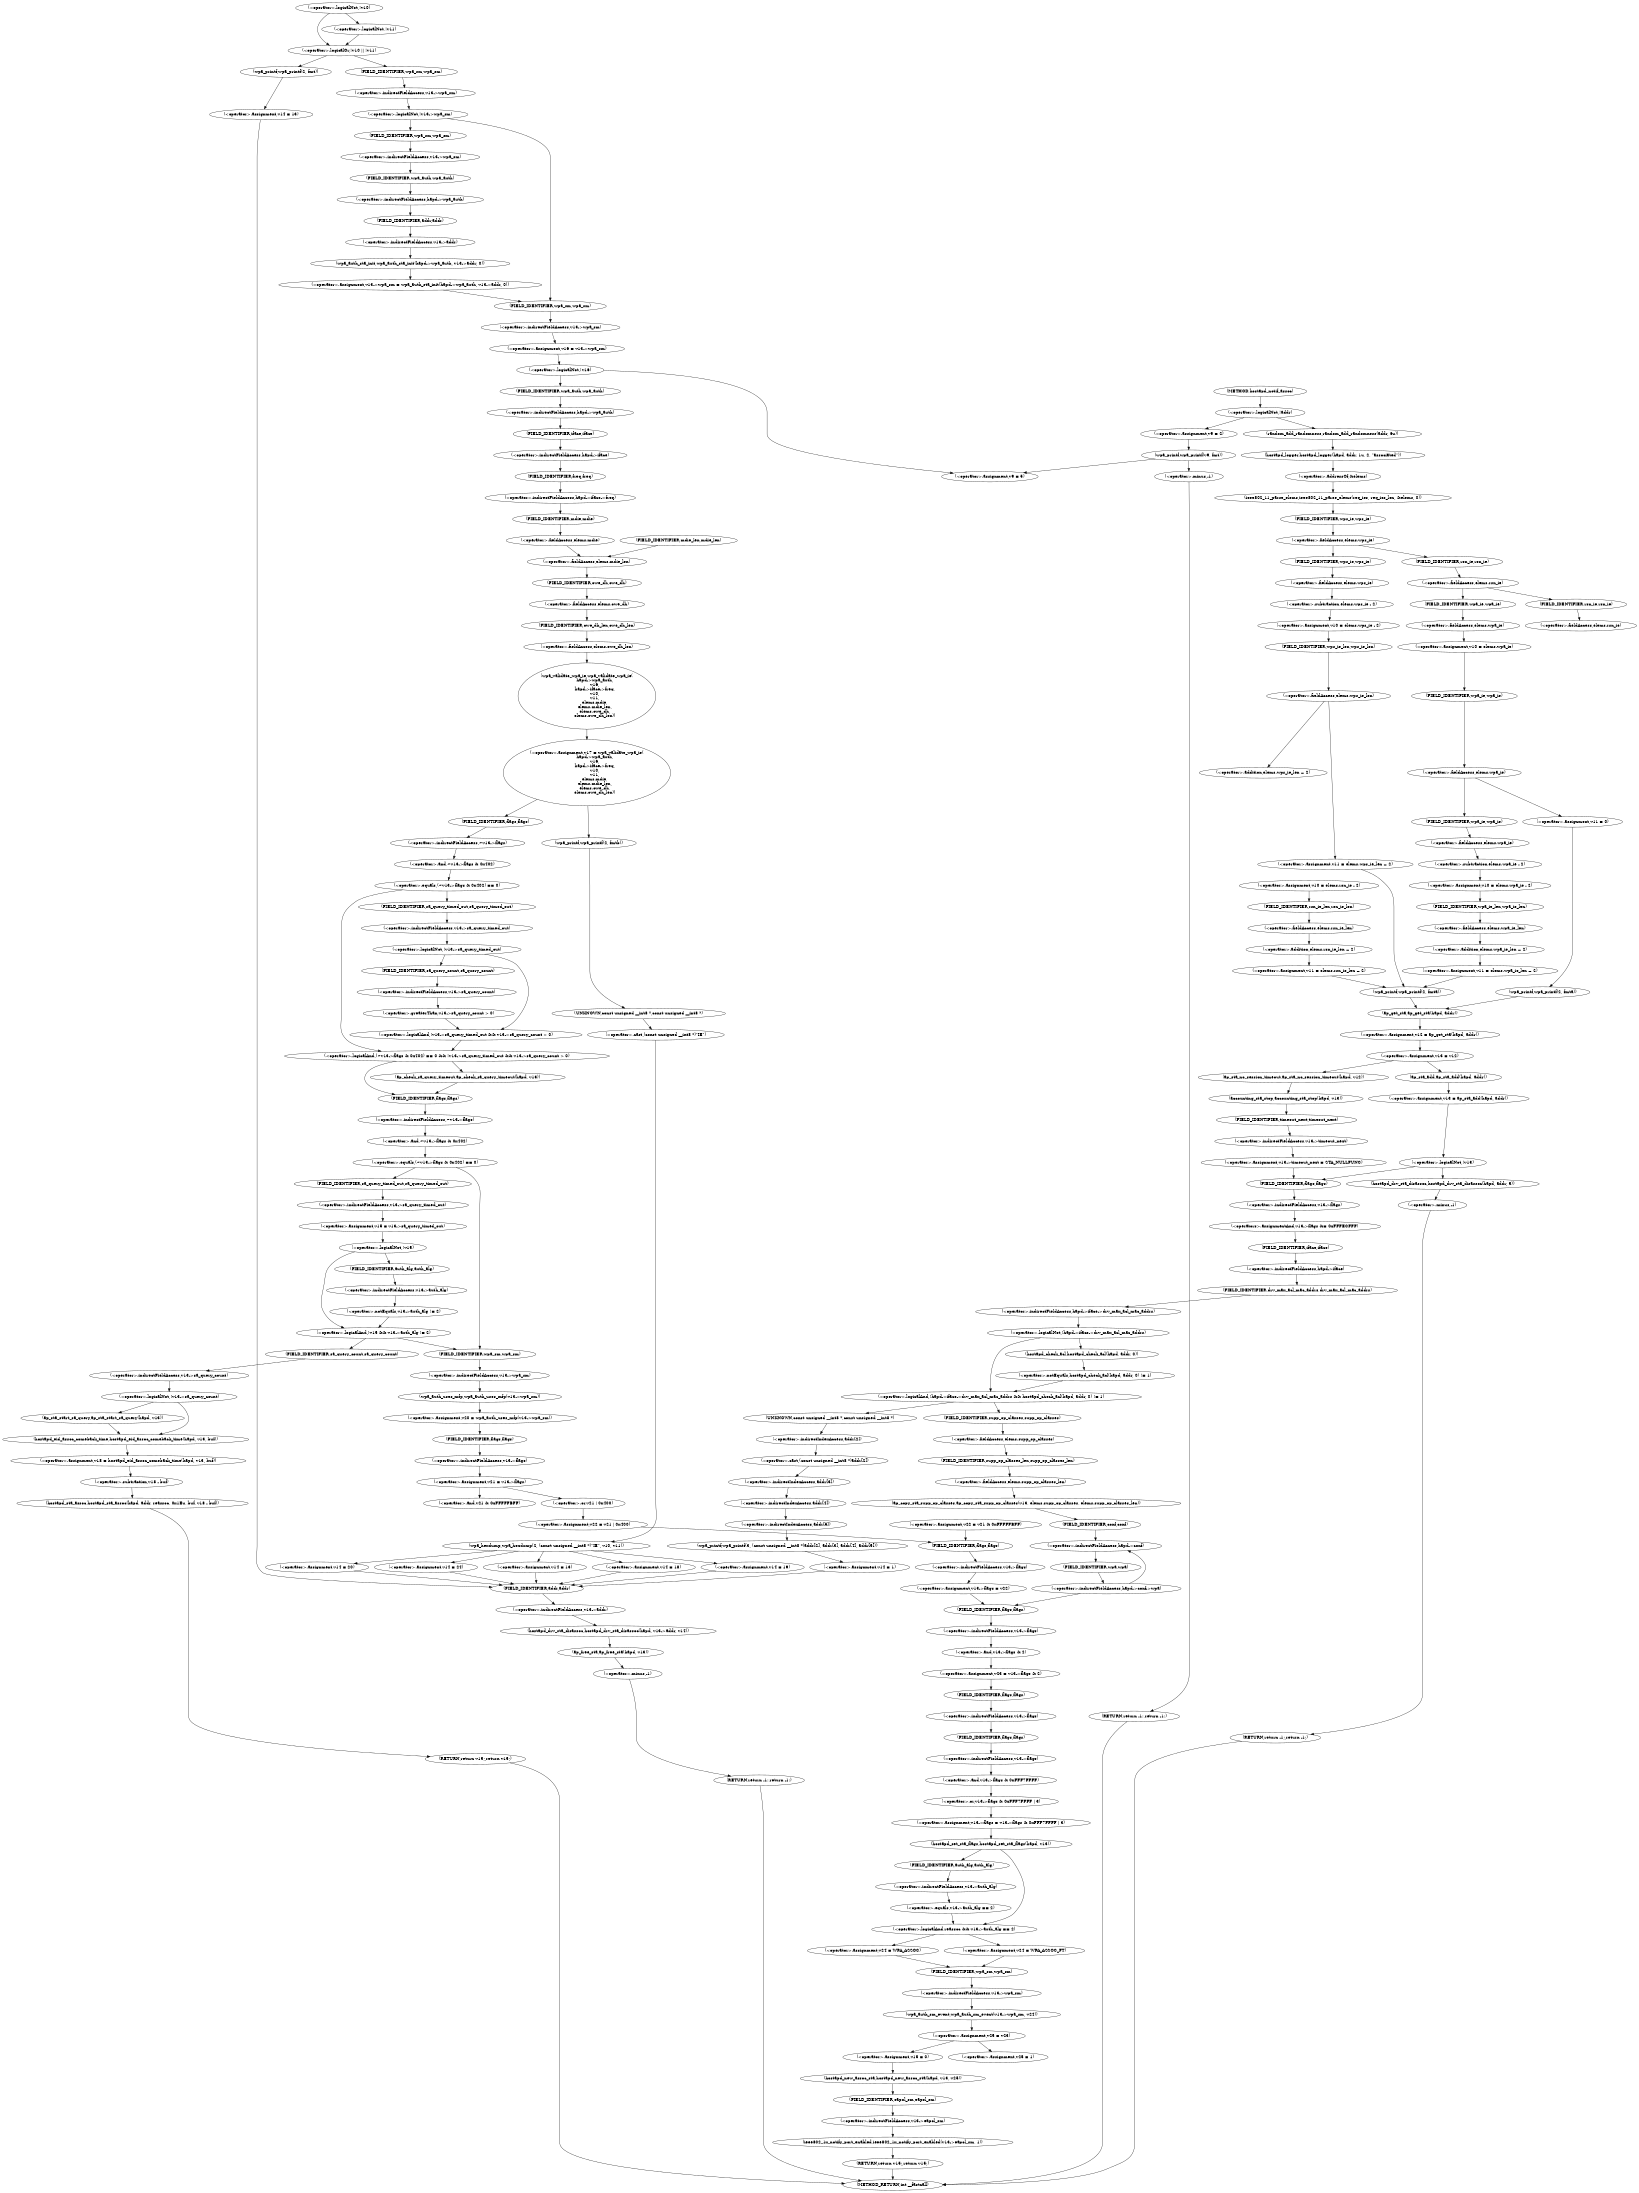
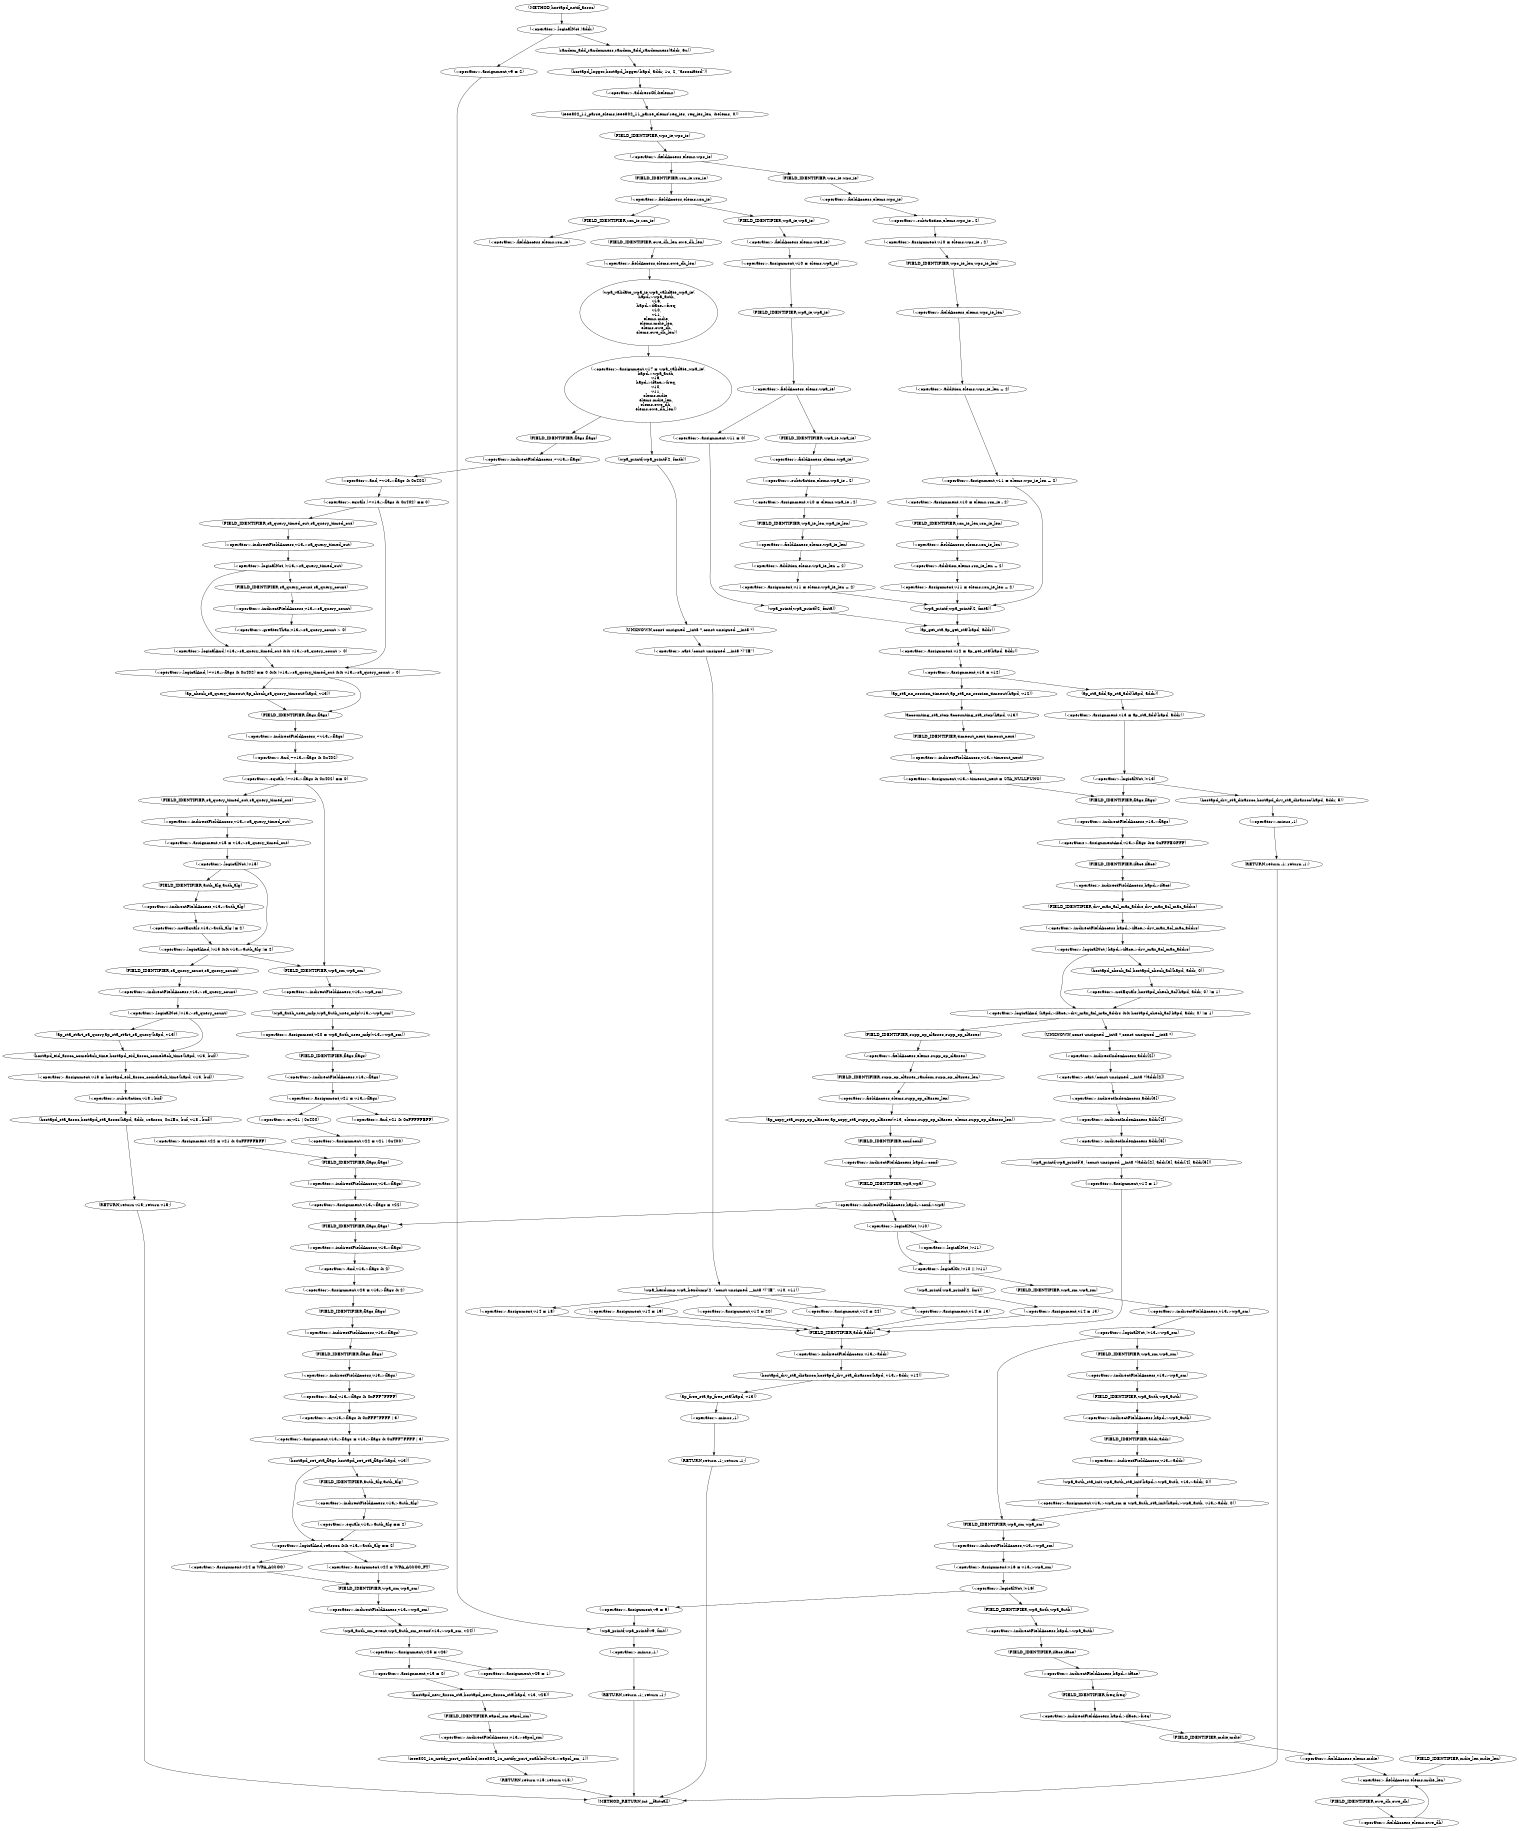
edge "(wpa_printf,wpa_printf(v9, fmt))" -> "(<operator>.assignment,v9 = 5)": reversed
edge "(<operator>.fieldAccess,elems.owe_dh)" -> "(FIELD_IDENTIFIER,owe_dh_len,owe_dh_len)": now "(<operator>.fieldAccess,elems.owe_dh)" -> "(<operator>.fieldAccess,elems.mdie_len)"
edge "(<operator>.fieldAccess,elems.wps_ie_len)" -> "(<operator>.assignment,v11 = elems.wps_ie_len + 2)": now "(<operator>.addition,elems.wps_ie_len + 2)" -> "(<operator>.assignment,v11 = elems.wps_ie_len + 2)"
node "(FIELD_IDENTIFIER,supp_op_classes_len,supp_op_classes_len)": label "(FIELD_IDENTIFIER,supp_op_classes_len,supp_op_classes_len)" -> "(FIELD_IDENTIFIER,supp_op_classes_random,supp_op_classes_len)"
edge "(<operator>.indirectFieldAccess,hapd->conf->wpa)" -> "(<operator>.indirectFieldAccess,hapd->conf)": now "(<operator>.indirectFieldAccess,hapd->conf->wpa)" -> "(<operator>.logicalNot,!v10)"
